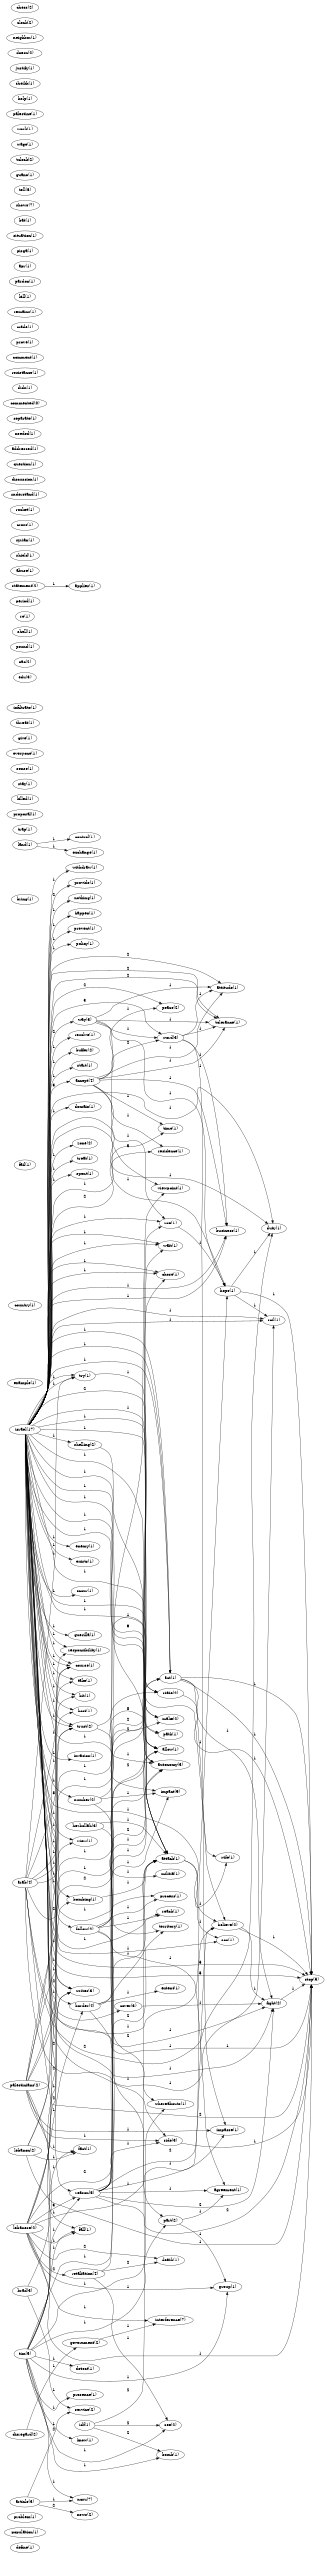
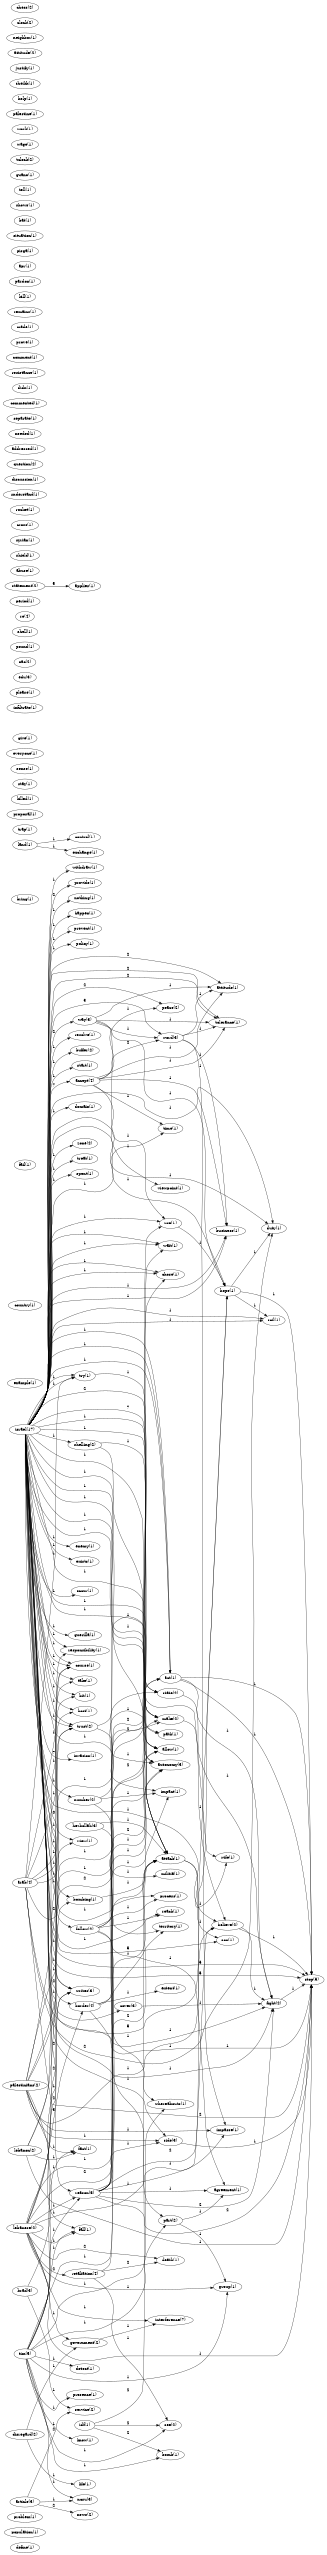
node "doesn(2)": label "doesn(2)" -> "attitude(2)"
node "tell(5)": label "tell(5)" -> "tell(1)"
node "shows(7)": label "shows(7)" -> "shows(1)"
node "commented(0)": label "commented(0)" -> "commented(1)"
node "question(1)": label "question(1)" -> "question(2)"
edge "statement(2)" -> "applies(1)": label "1" -> "5"
node "re(1)": label "re(1)" -> "re(4)"
node "please(1)": added
node "threat(1)": removed
edge "israel(17)" -> "accept(4)": label "3" -> "7"
edge "accept(4)" -> "viewpoint(1)": label "5" -> "1"
node "residence(1)": removed
edge "israel(17)" -> "wife(1)": label "1" -> "7"
edge "shelling(2)" -> "make(2)": added, label "1"
edge "shelling(2)" -> "attack(1)": label "9" -> "1"
edge "palestinians(2)" -> "viewpoint(1)": now "palestinians(2)" -> "hope(1)"
edge "number(2)" -> "path(1)": label "8" -> "1"
edge "act(1)" -> "believe(2)": now "make(2)" -> "believe(2)"
edge "israel(17)" -> "invasion(1)": label "1" -> "7"
node "impact(9)": label "impact(9)" -> "impact(1)"
edge "arab(4)" -> "take(1)": label "8" -> "1"
edge "state(2)" -> "stop(5)": now "state(2)" -> "fight(2)"
edge "israel(17)" -> "view(1)": label "1" -> "0"
edge "arab(4)" -> "soil(1)": removed, label "1"
edge "lebanese(2)" -> "make(2)": added, label "1"
edge "israel(17)" -> "son(1)": label "1" -> "5"
edge "arab(4)" -> "hope(1)": label "1" -> "5"
edge "number(2)" -> "whereabouts(1)": label "2" -> "1"
edge "lebanese(2)" -> "border(4)": label "1" -> "3"
edge "lebanese(2)" -> "reason(5)": label "3" -> "1"
edge "lebanese(2)" -> "government(2)": added, label "1"
node "life(1)": added
node "ncsu(7)": label "ncsu(7)" -> "ncsu(3)"
